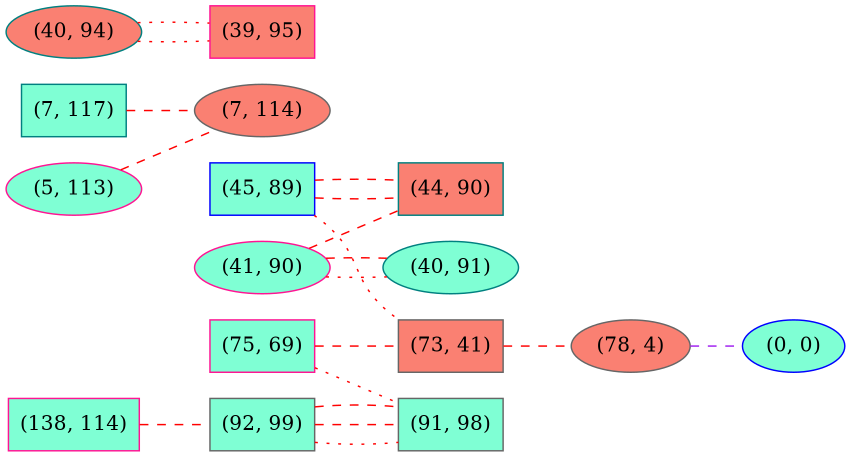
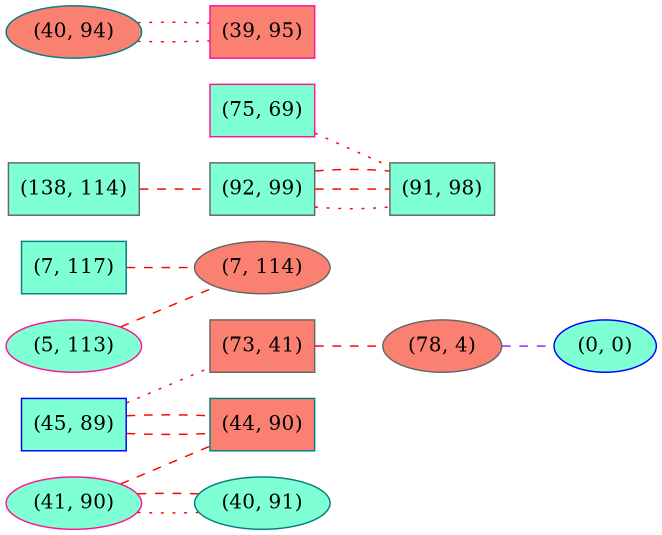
edge "(75, 69)" -- "(73, 41)": removed
node "(138, 114)": color deeppink -> gray40
